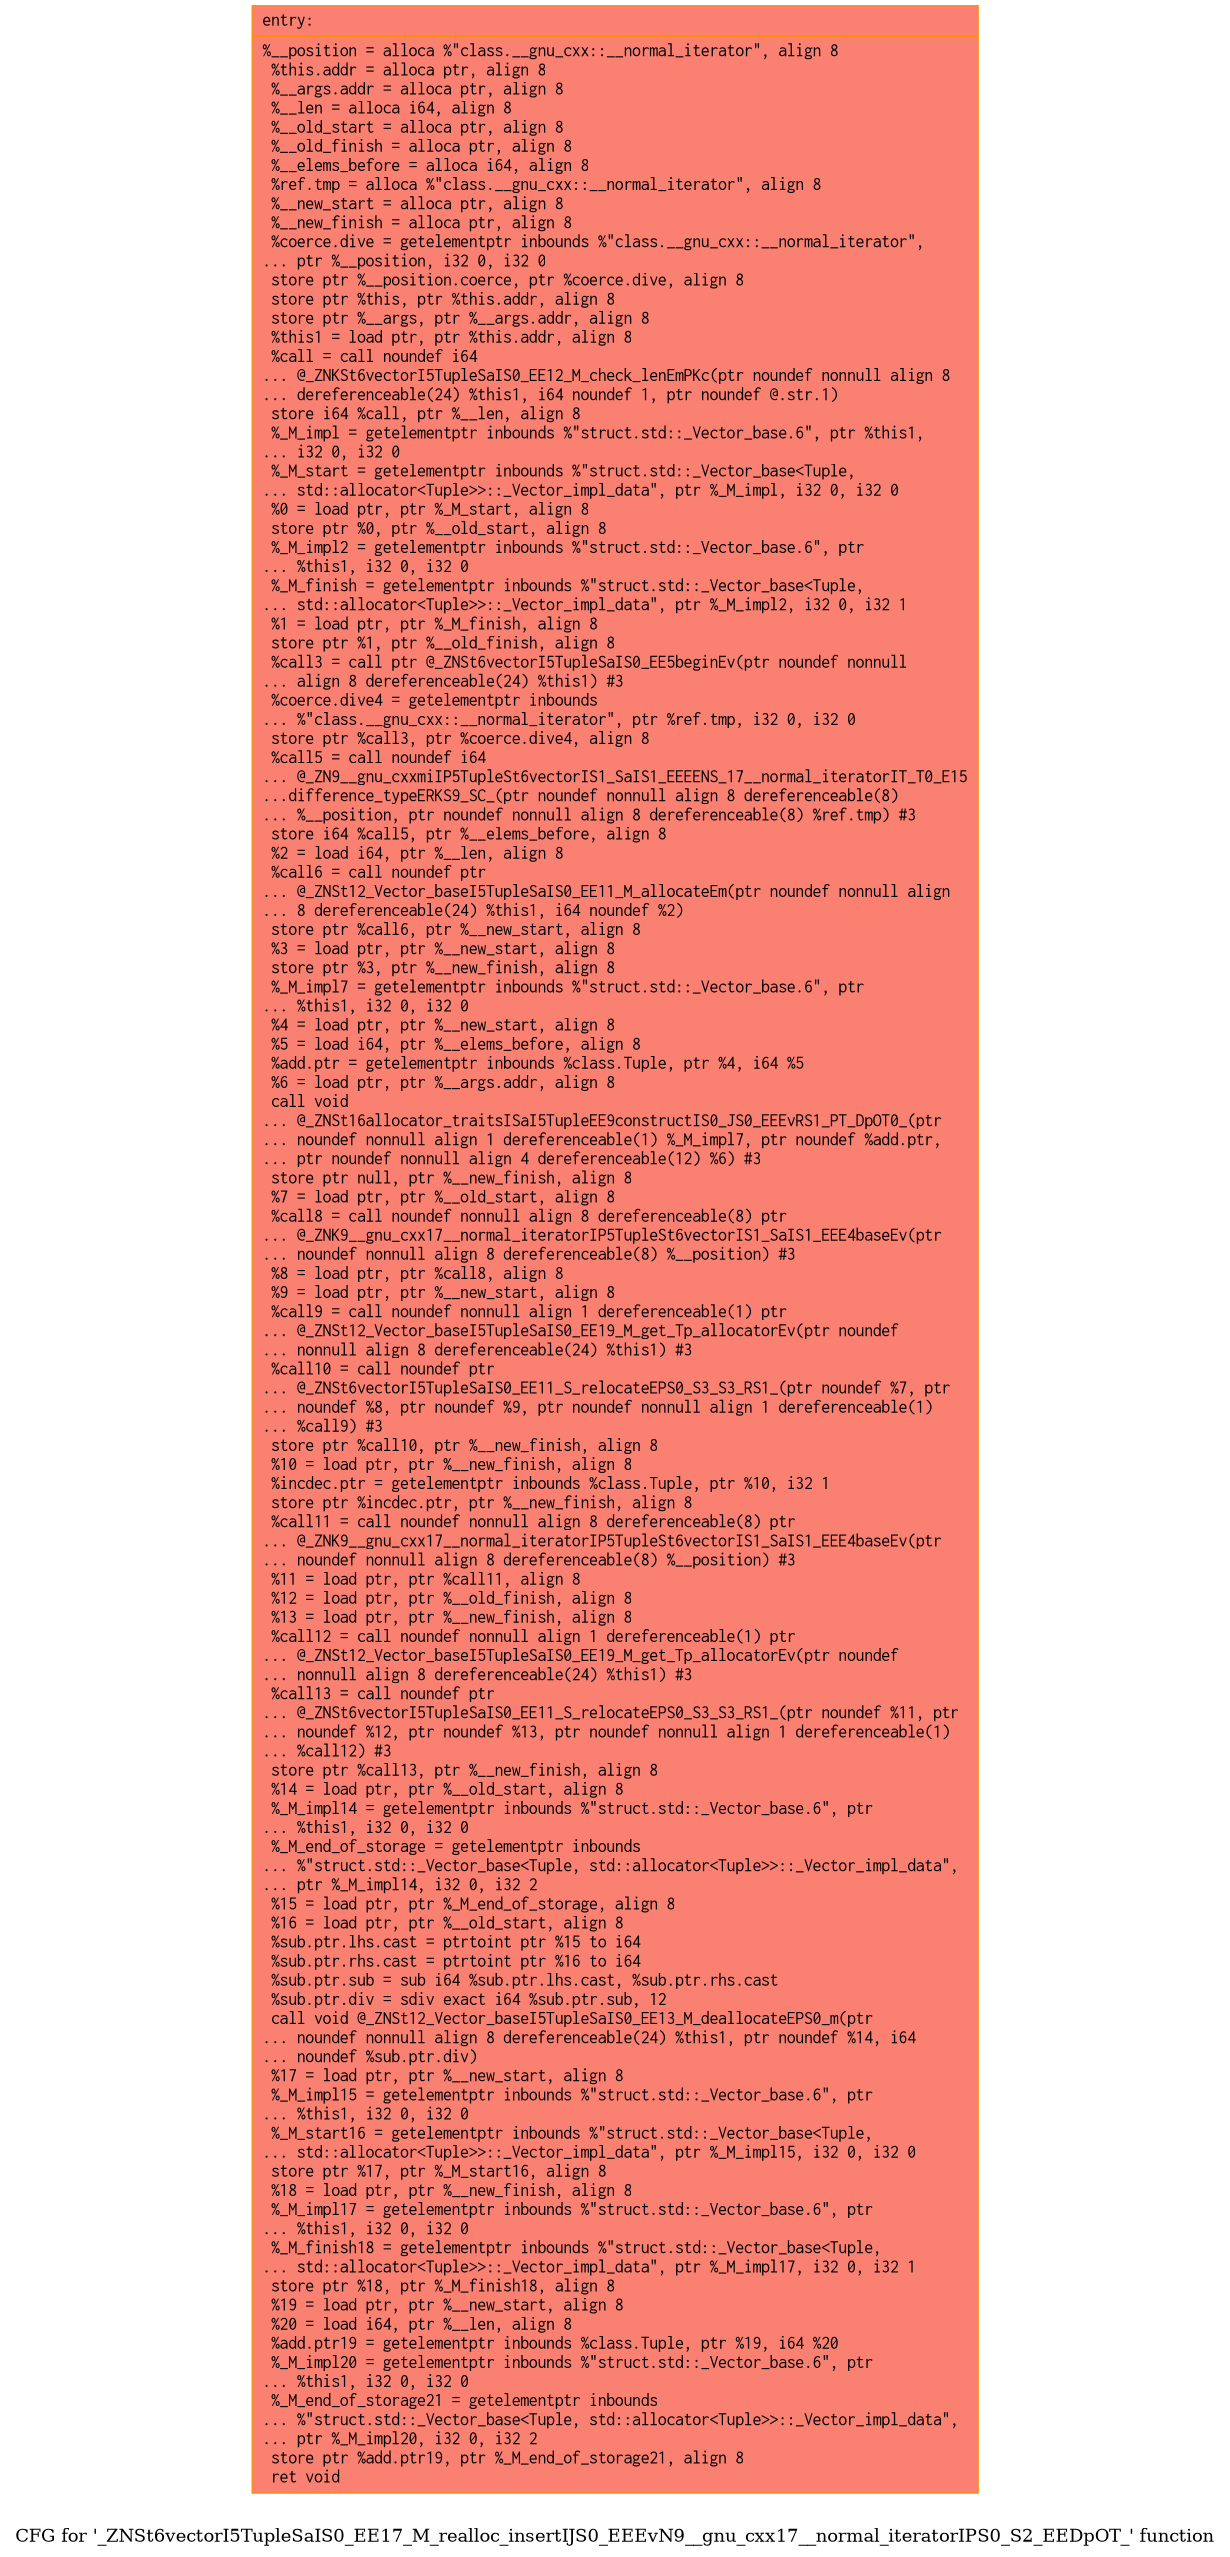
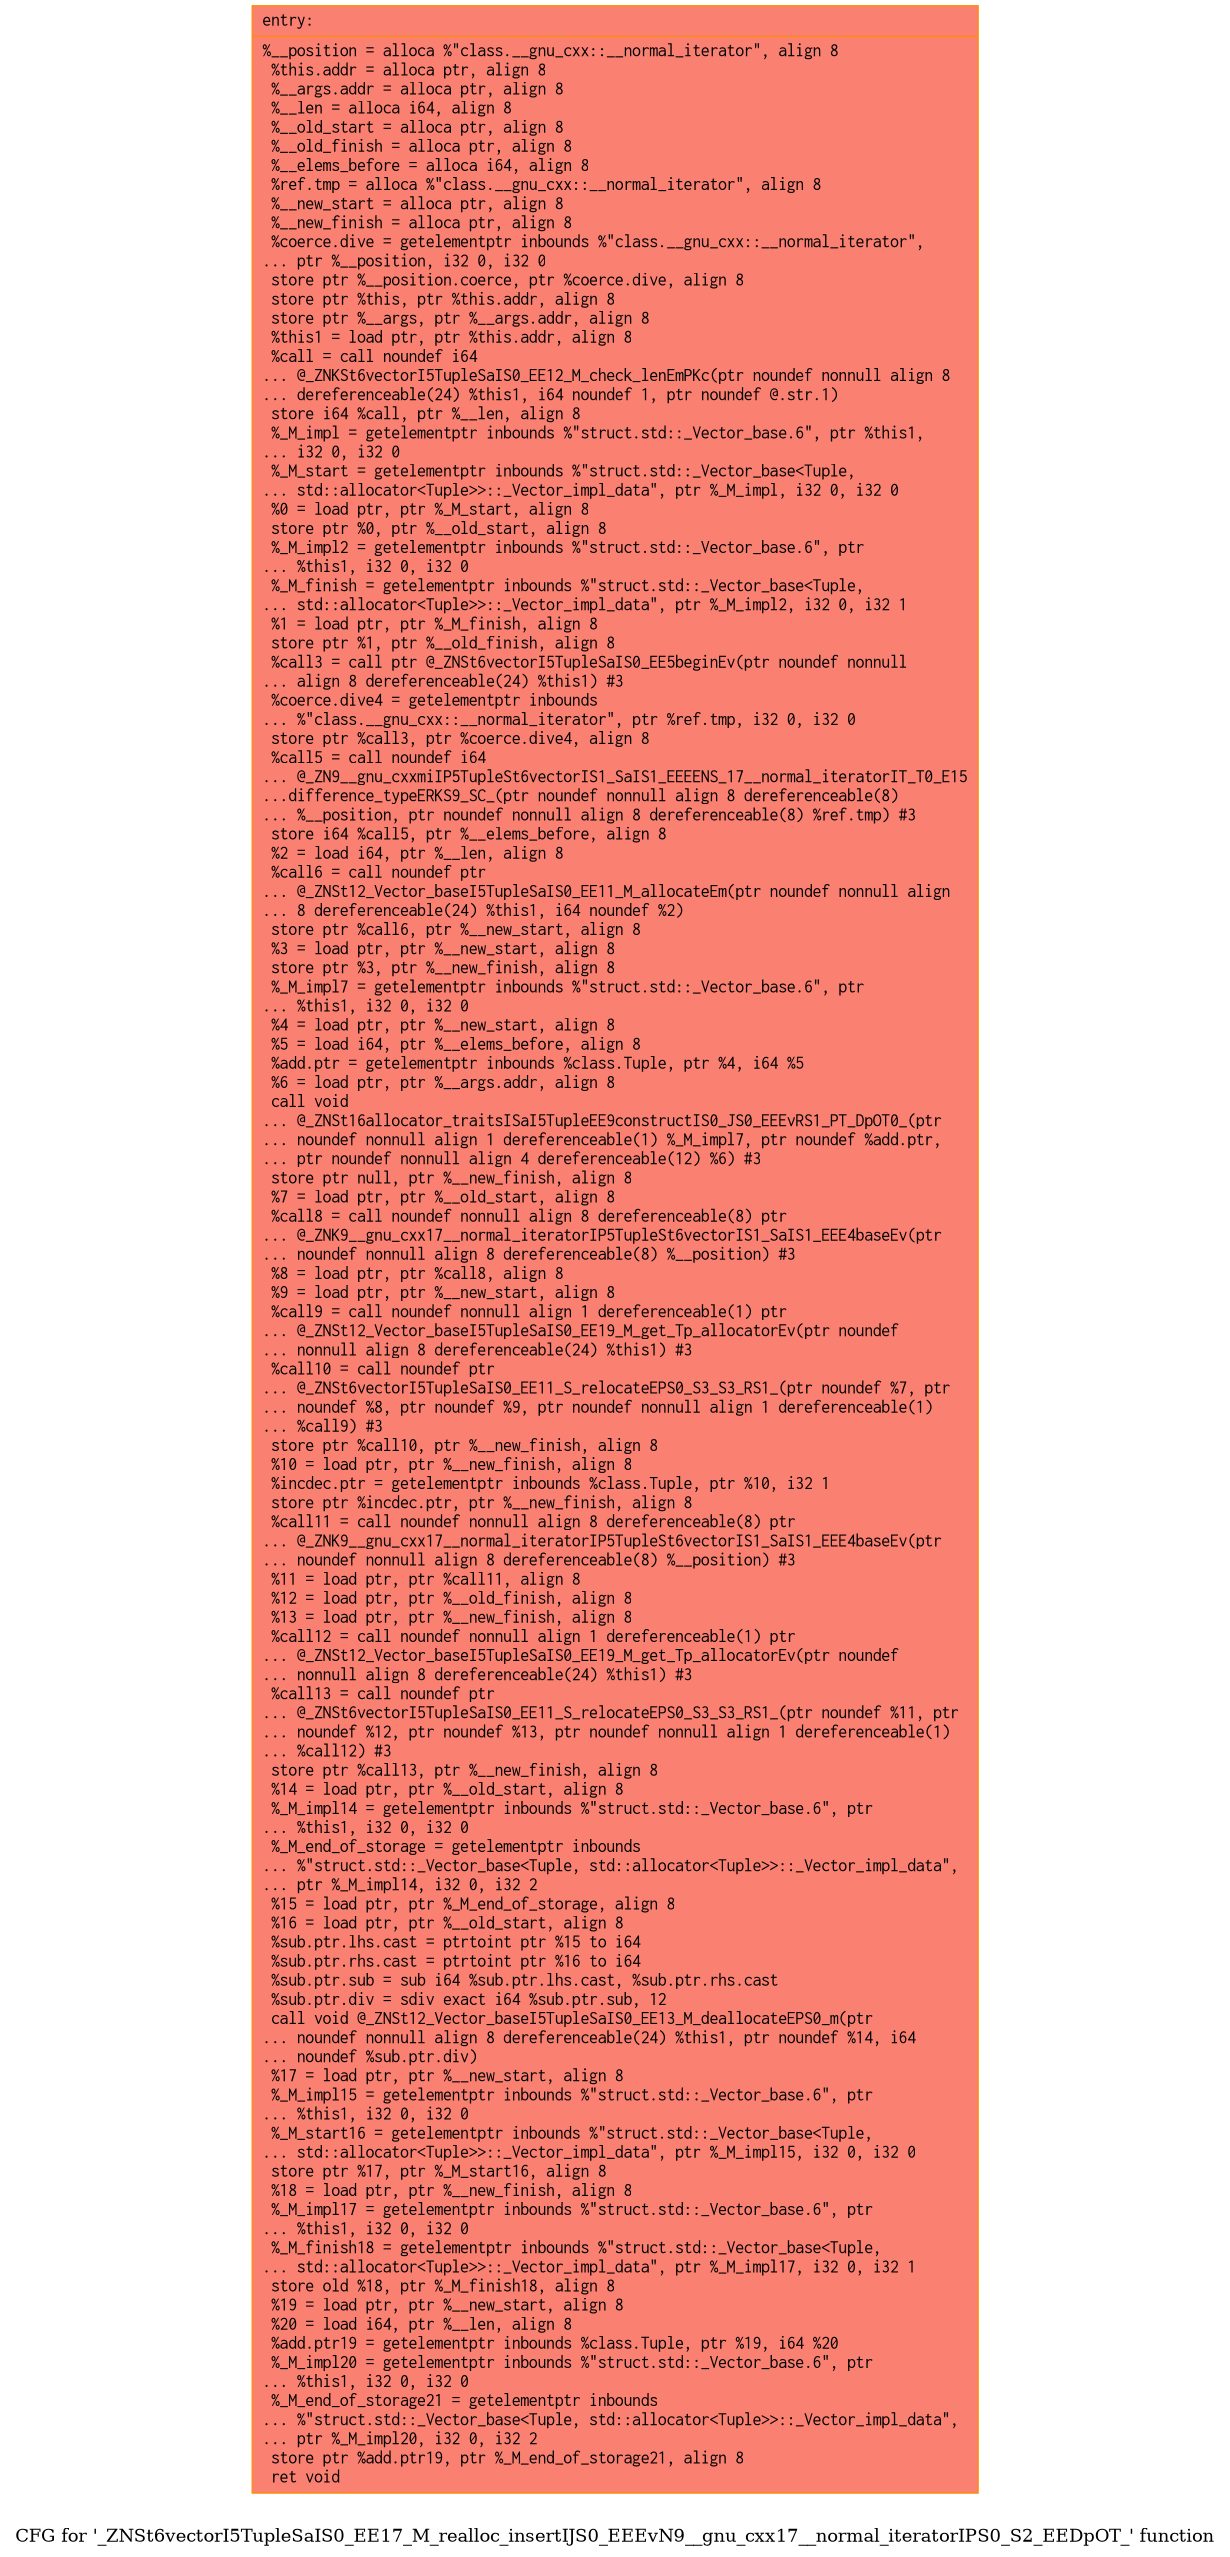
node "entry:": text "store ptr %18, ptr %_M_finish18, align 8" -> "store old %18, ptr %_M_finish18, align 8"
